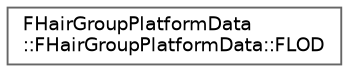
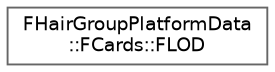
node "FHairGroupPlatformData ::FHairGroupPlatformData::FLOD": label "FHairGroupPlatformData ::FHairGroupPlatformData::FLOD" -> "FHairGroupPlatformData ::FCards::FLOD"
